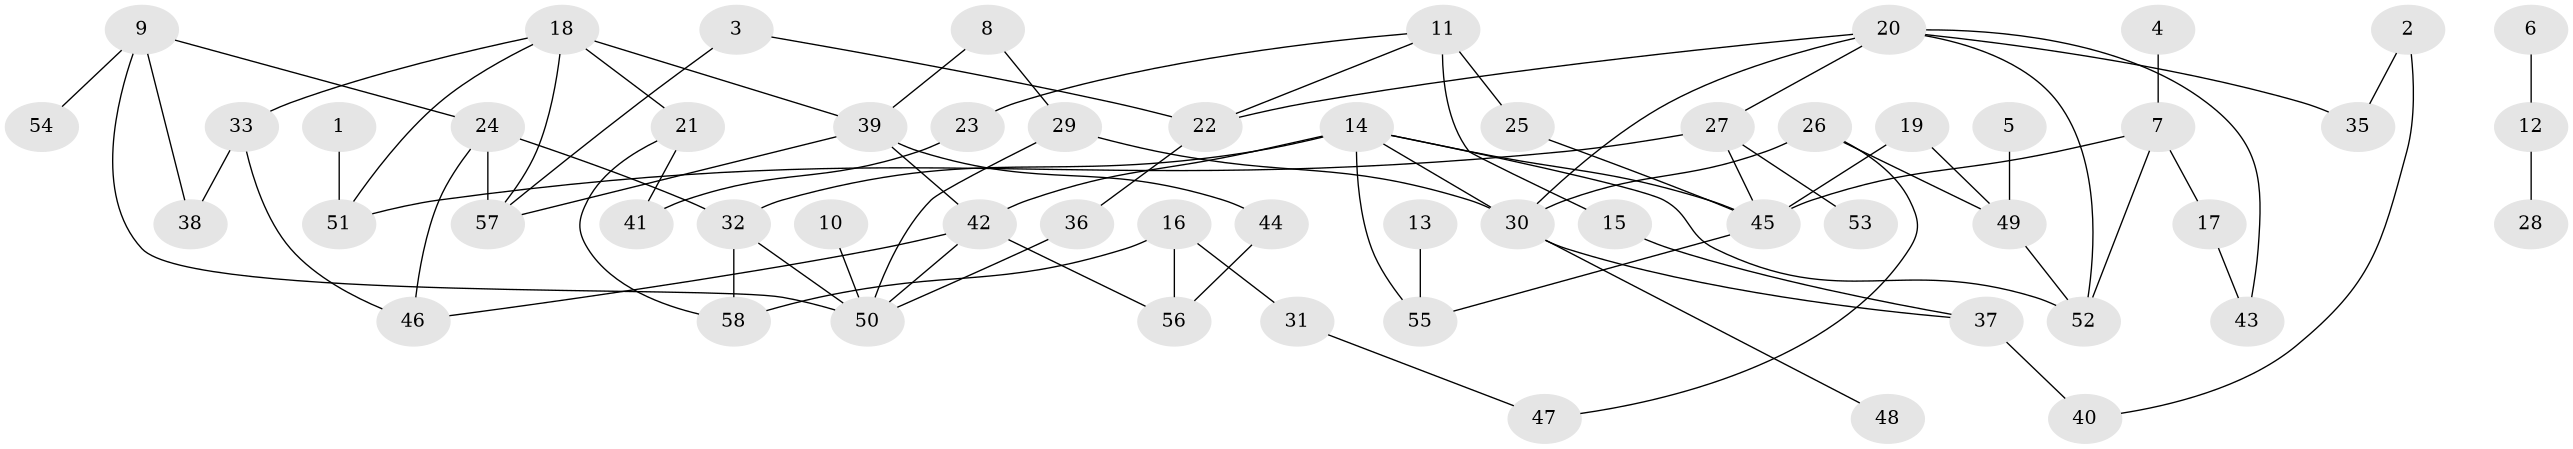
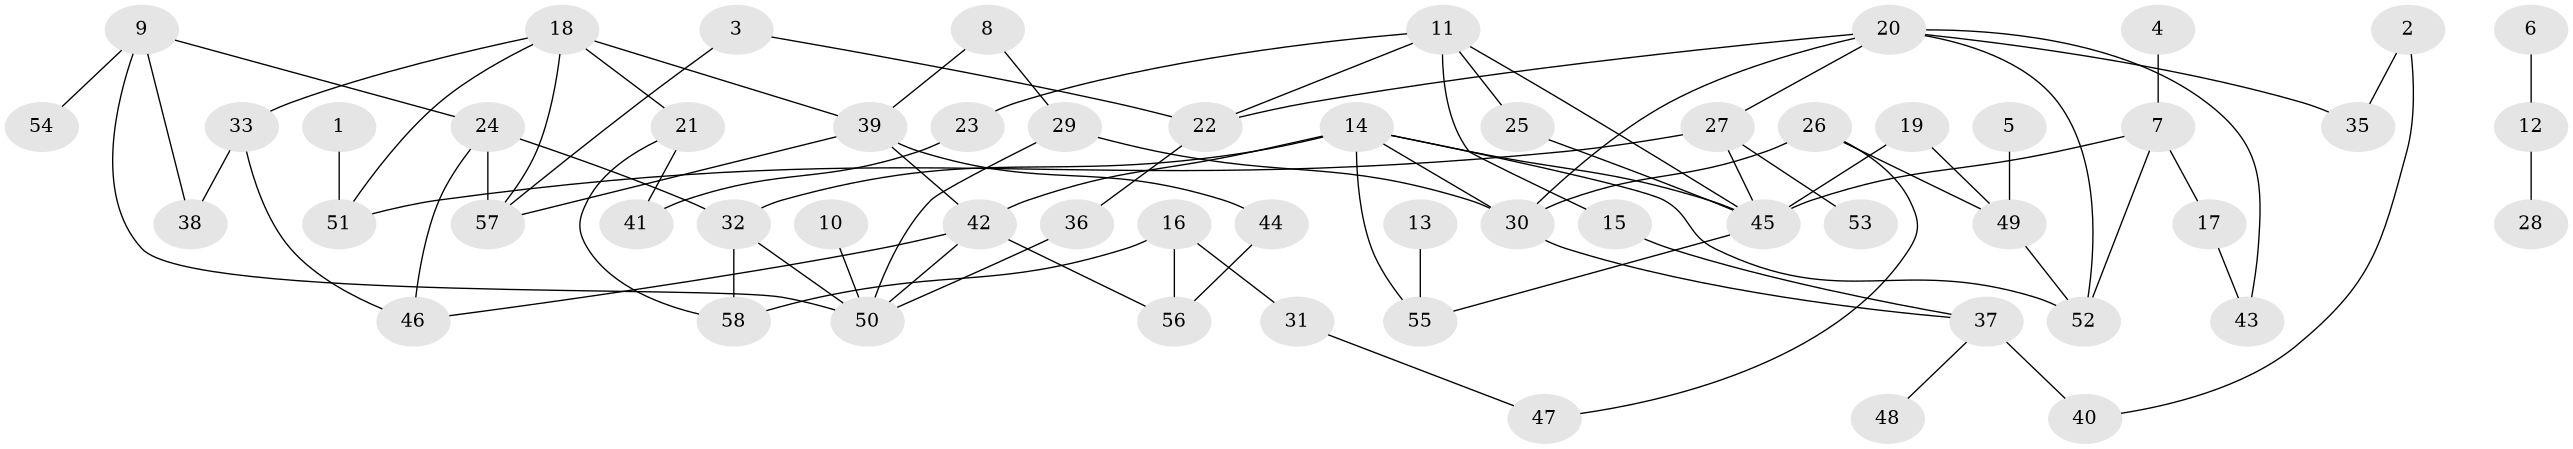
edge "11" -- "45": added
edge "30" -- "48": now "37" -- "48"
